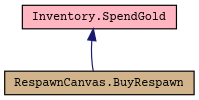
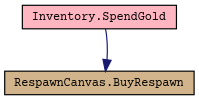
edge "RespawnCanvas.BuyRespawn" -> "Inventory.SpendGold": reversed
